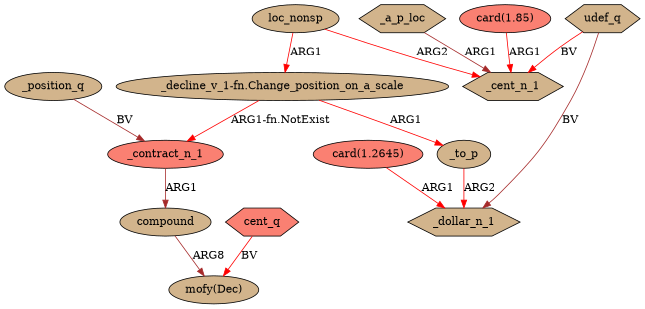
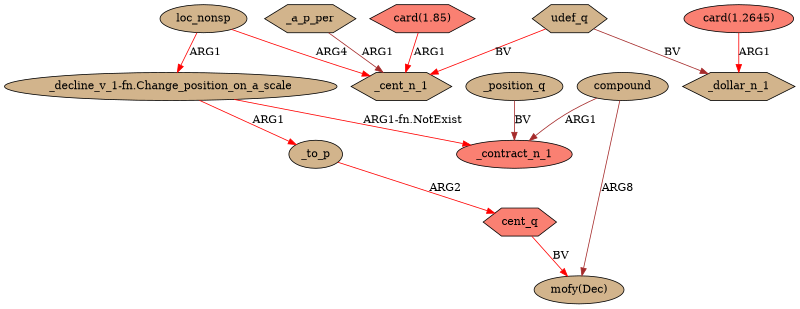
node "_a_p_loc": label "_a_p_loc" -> "_a_p_per"
node "card(1.85)": shape ellipse -> hexagon
edge "loc_nonsp" -> "_cent_n_1": label "ARG2" -> "ARG4"
edge "_contract_n_1" -> "compound": reversed
edge "_to_p" -> "_dollar_n_1": now "_to_p" -> "cent_q"
